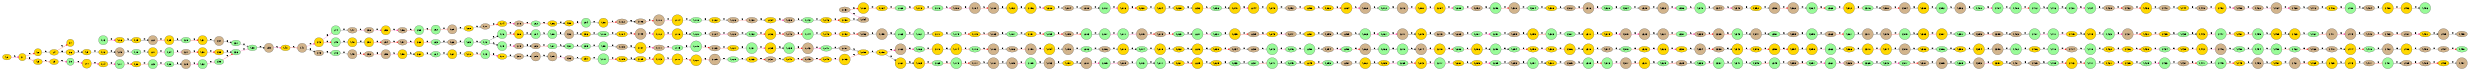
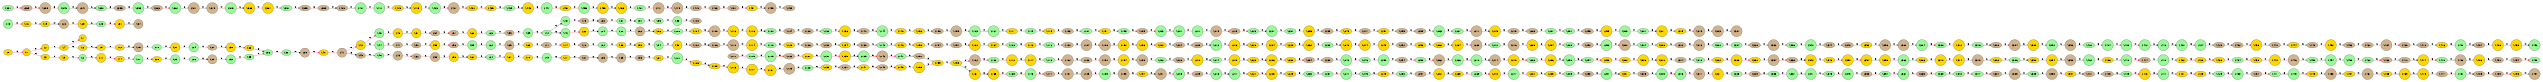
edge "S157" -> "S154": reversed
edge "S327" -> "S331": removed, label "T"
node "S37": removed
node "S107": removed
